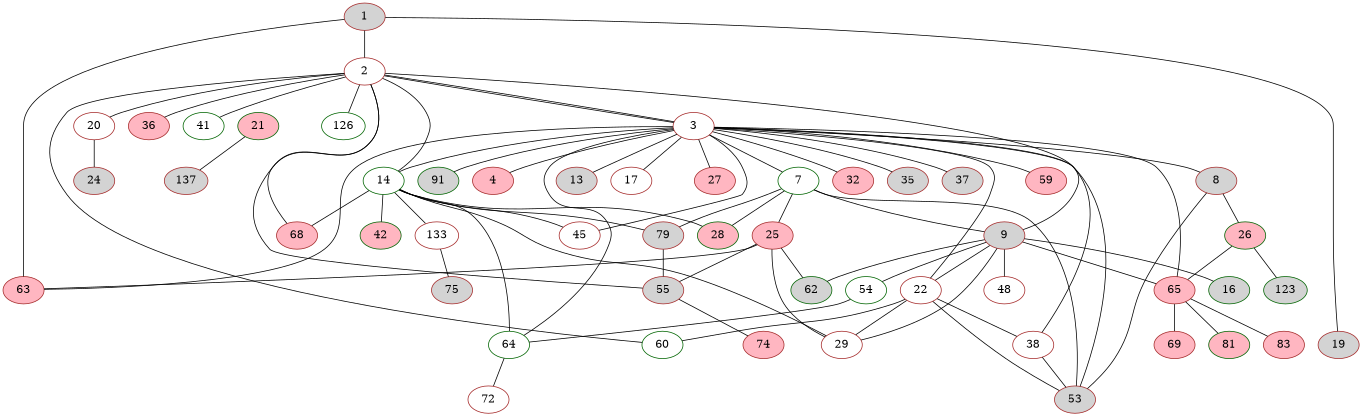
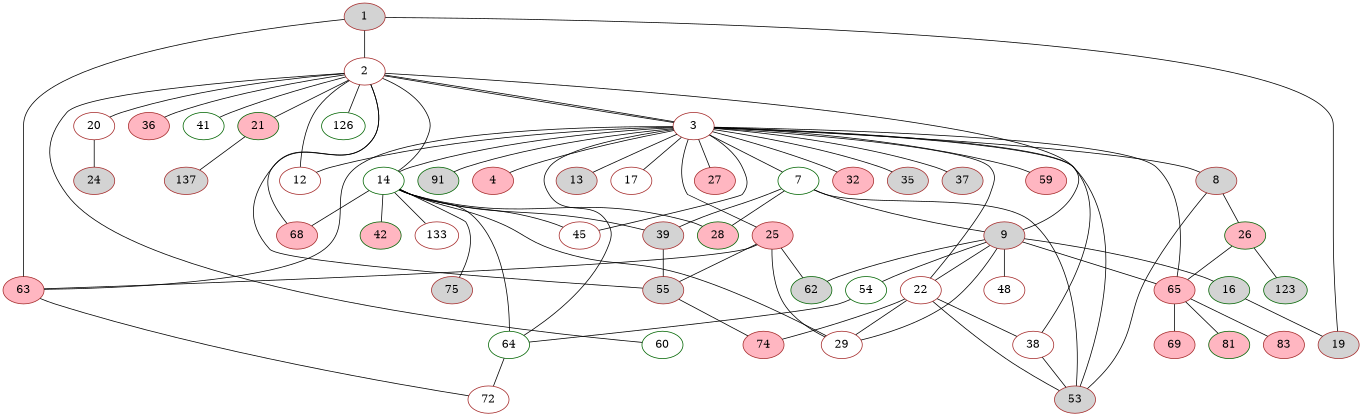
edge "2" -- "21": added
node "12": added
edge "7" -- "25": now "3" -- "25"
node "79": label "79" -> "39"
edge "133" -- "75": now "14" -- "75"
edge "16" -- "19": added
edge "22" -- "60": now "22" -- "74"
edge "63" -- "72": added
